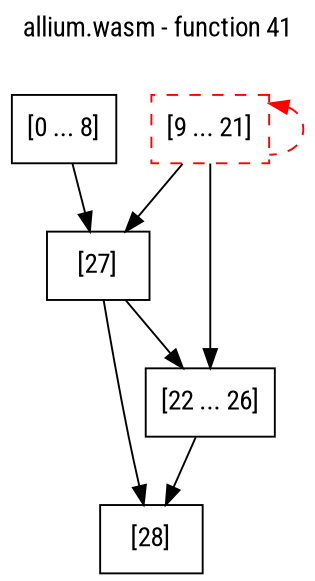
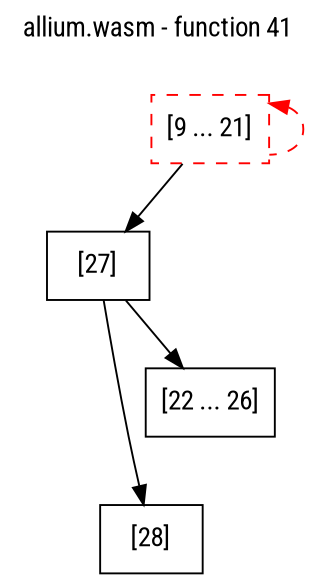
node "[0 ... 8]": removed
edge "[9 ... 21]" -> "[22 ... 26]": removed
edge "[22 ... 26]" -> "[28]": removed
